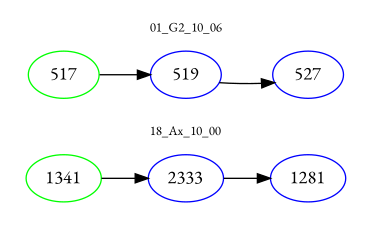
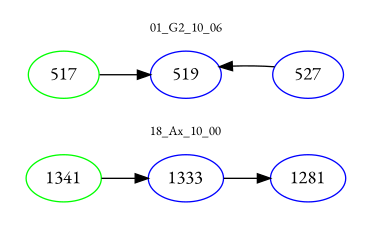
edge "519" -> "527": reversed
node "2333": label "2333" -> "1333"
